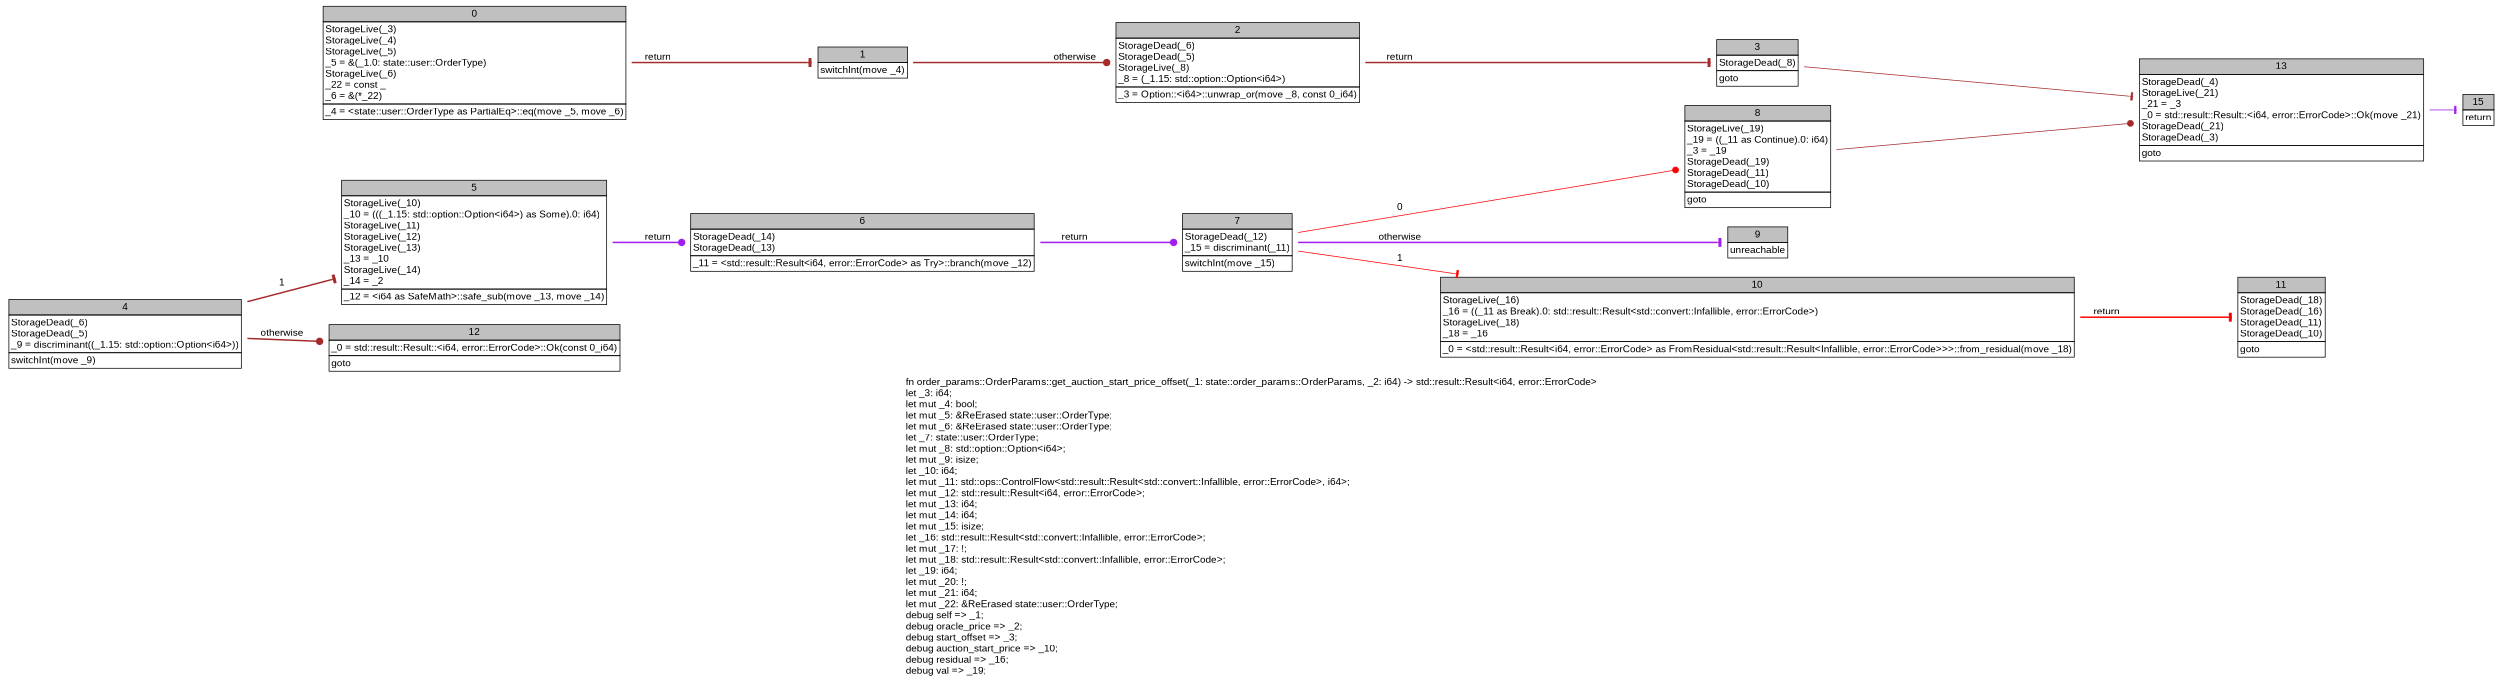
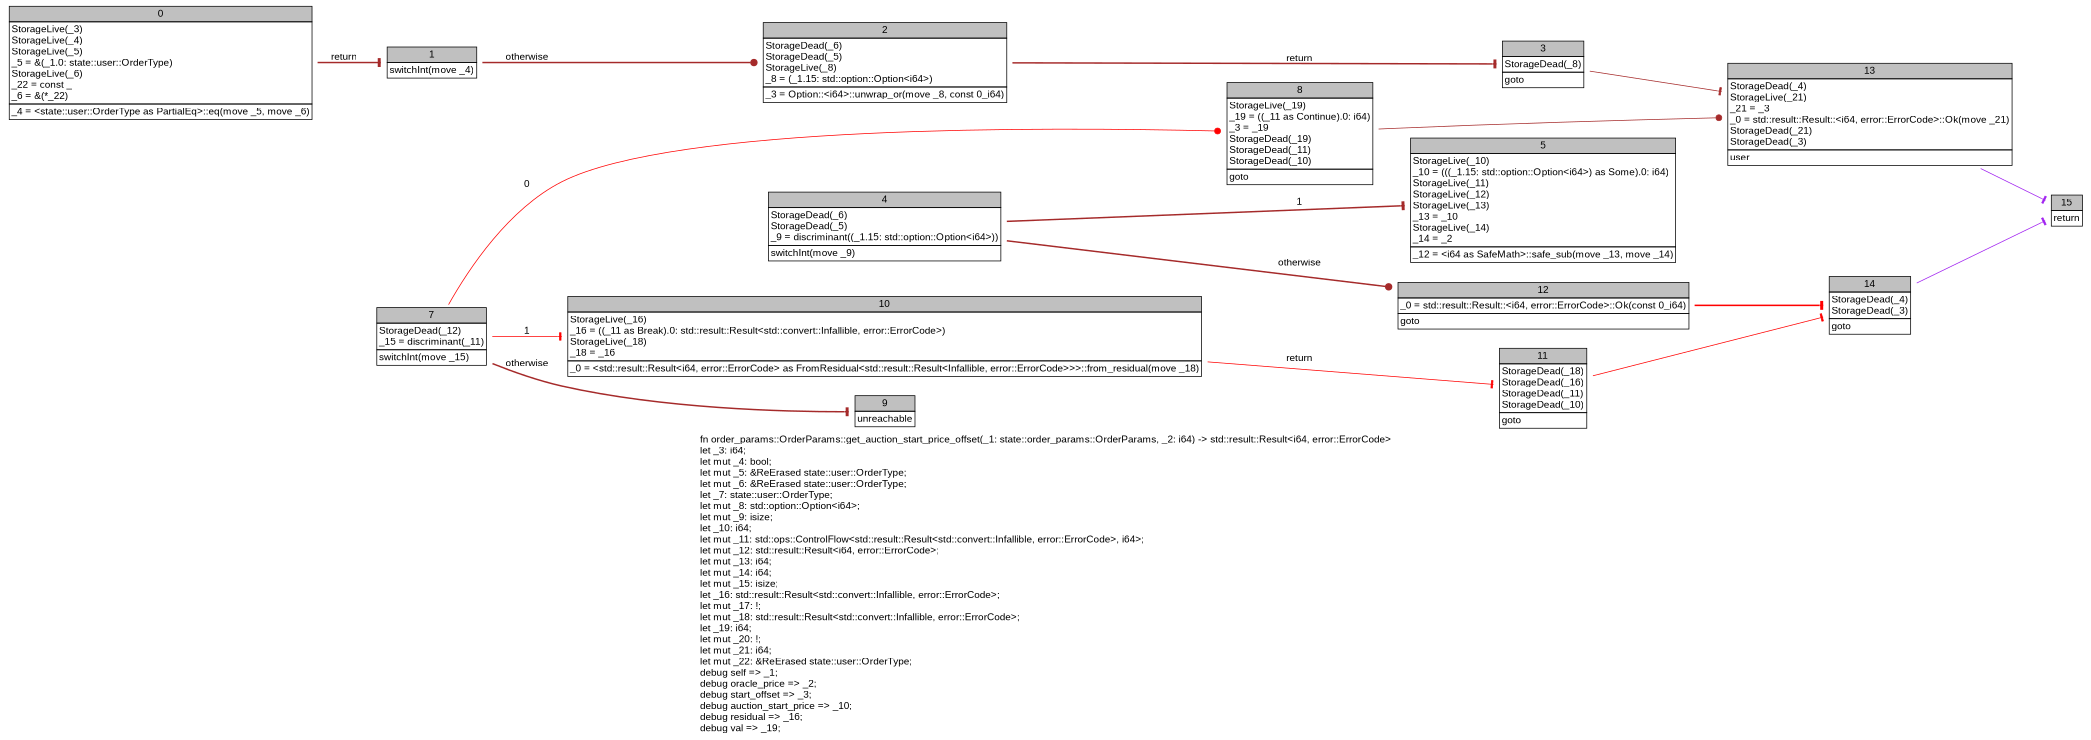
node "13": text "goto" -> "user"
node "6": removed
edge "7" -> "9": color purple -> brown
node "14": added
edge "10" -> "11": style bold -> solid
